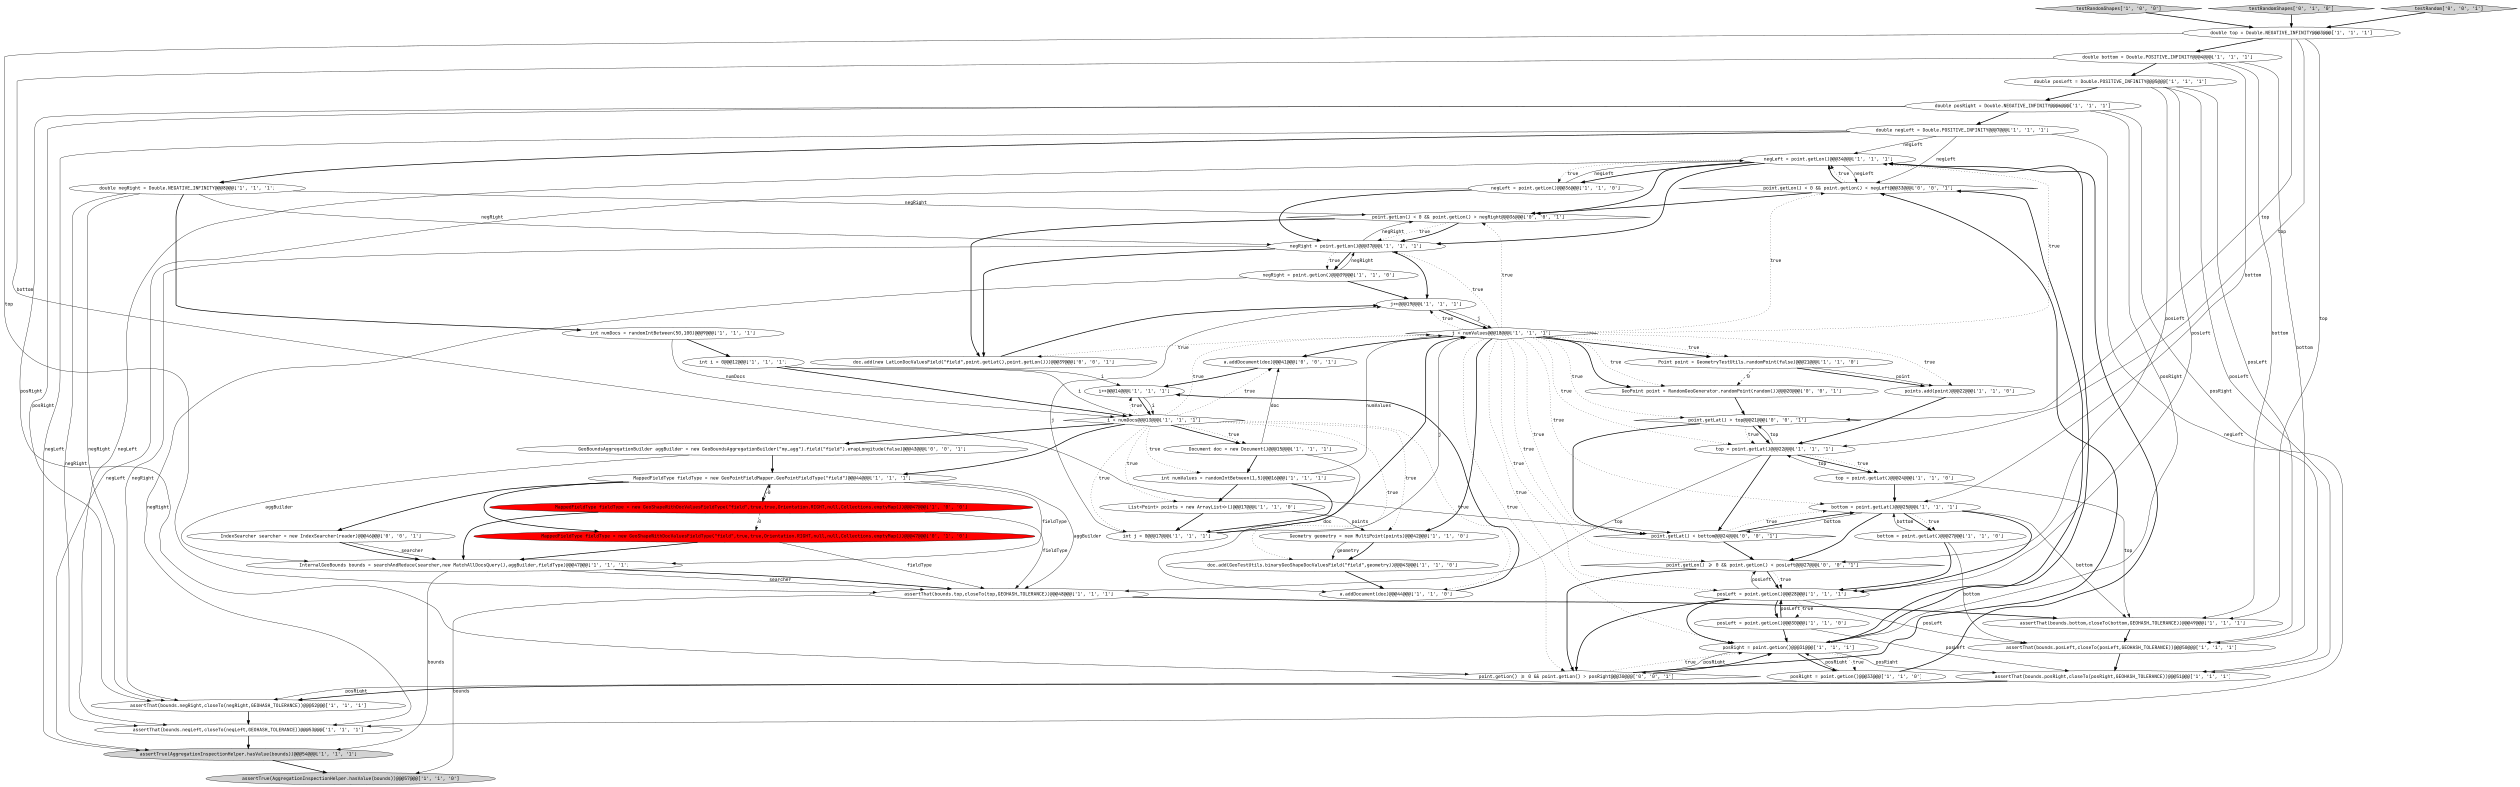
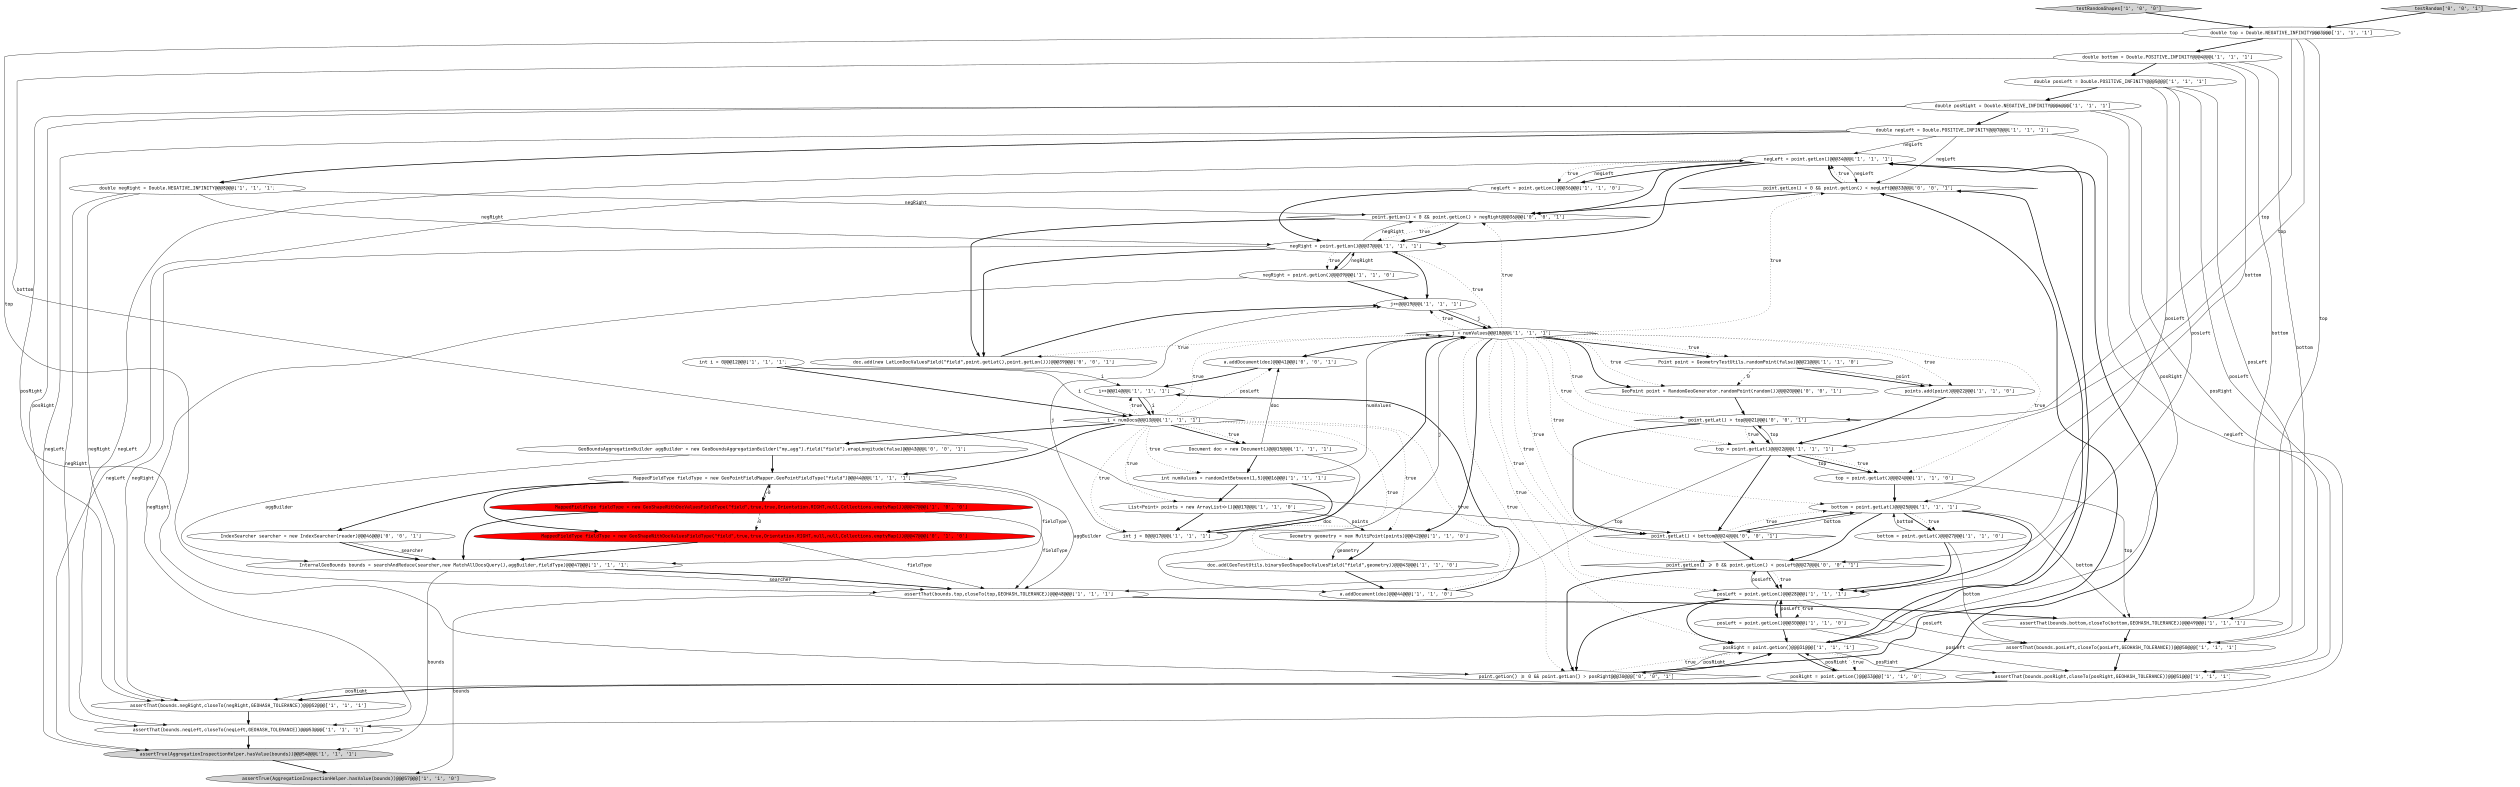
node "testRandomShapes['0', '1', '0']": removed
edge "j < numValues@@@18@@@['1', '1', '1']" -> "negLeft = point.getLon()@@@34@@@['1', '1', '1']": now "j < numValues@@@18@@@['1', '1', '1']" -> "top = point.getLat()@@@24@@@['1', '1', '0']"
node "int numDocs = randomIntBetween(50,100)@@@9@@@['1', '1', '1']": removed
edge "i < numDocs@@@13@@@['1', '1', '1']" -> "w.addDocument(doc)@@@41@@@['0', '0', '1']": label "true" -> "posLeft"
